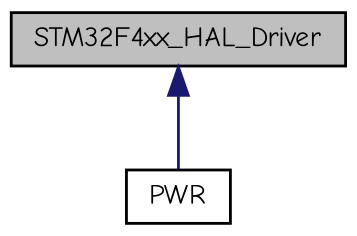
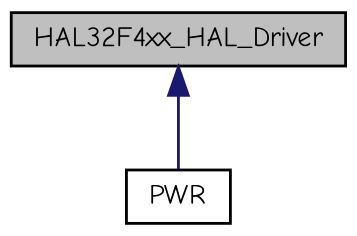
node "STM32F4xx_HAL_Driver": label "STM32F4xx_HAL_Driver" -> "HAL32F4xx_HAL_Driver"
